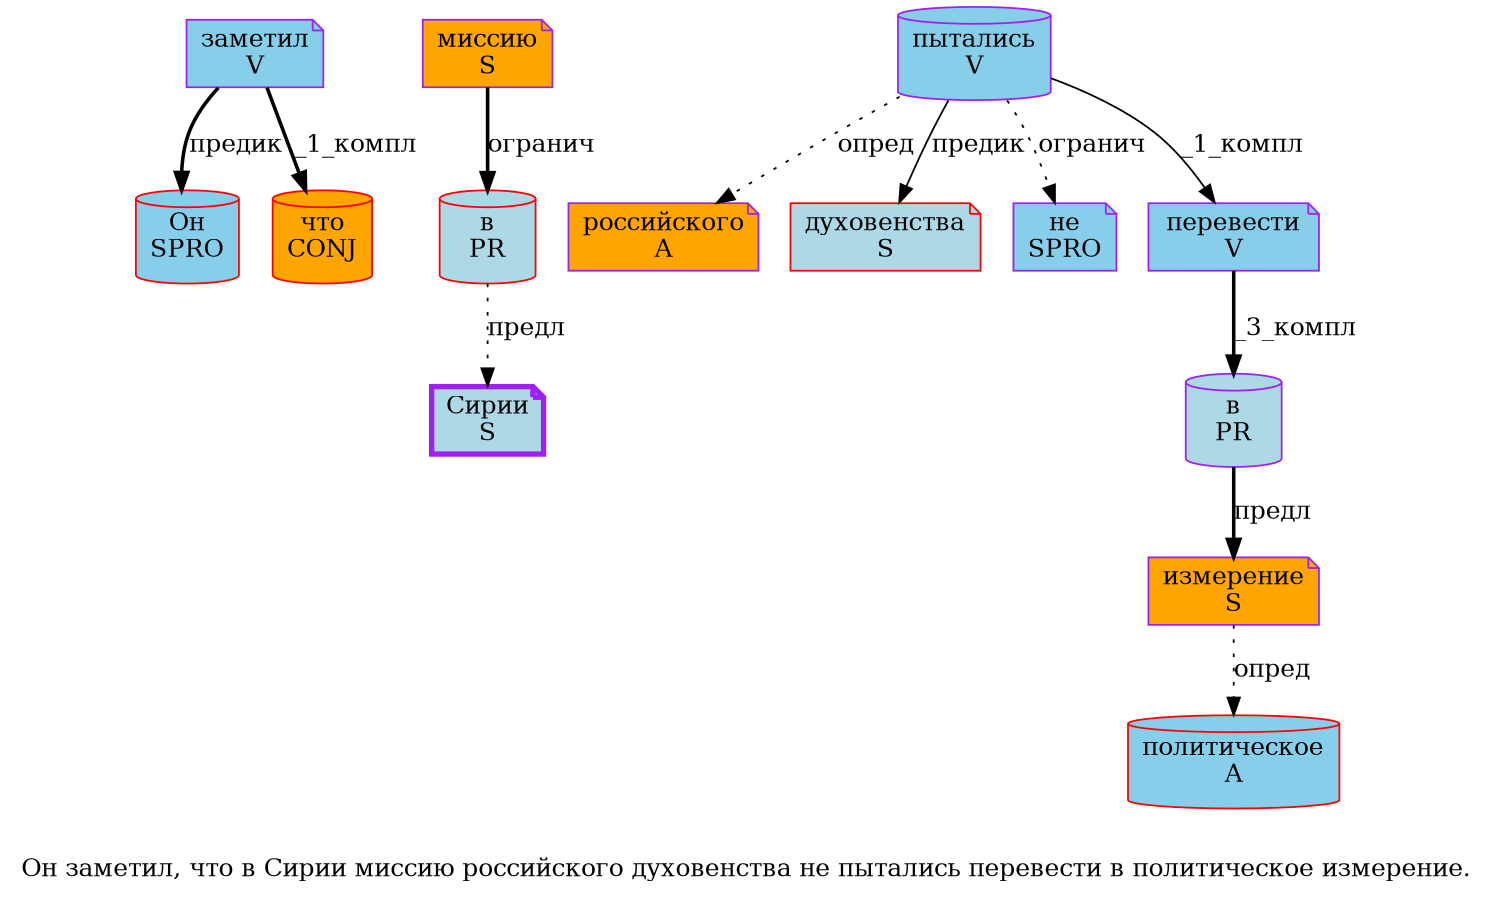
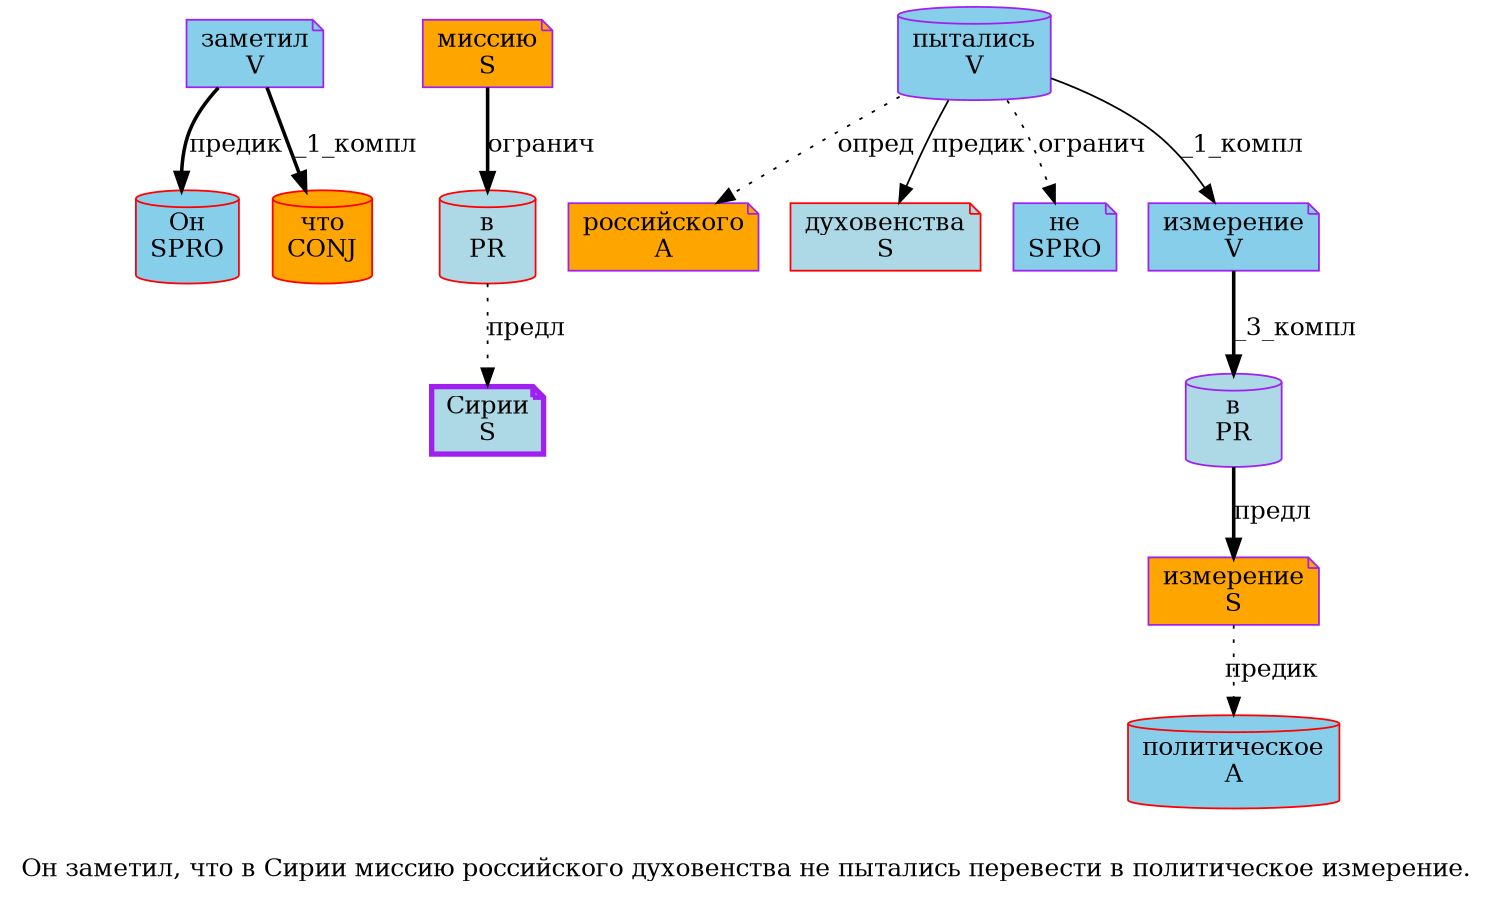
node "перевести V": label "перевести V" -> "измерение V"
edge "измерение S" -> "политическое A": label "опред" -> "предик"
